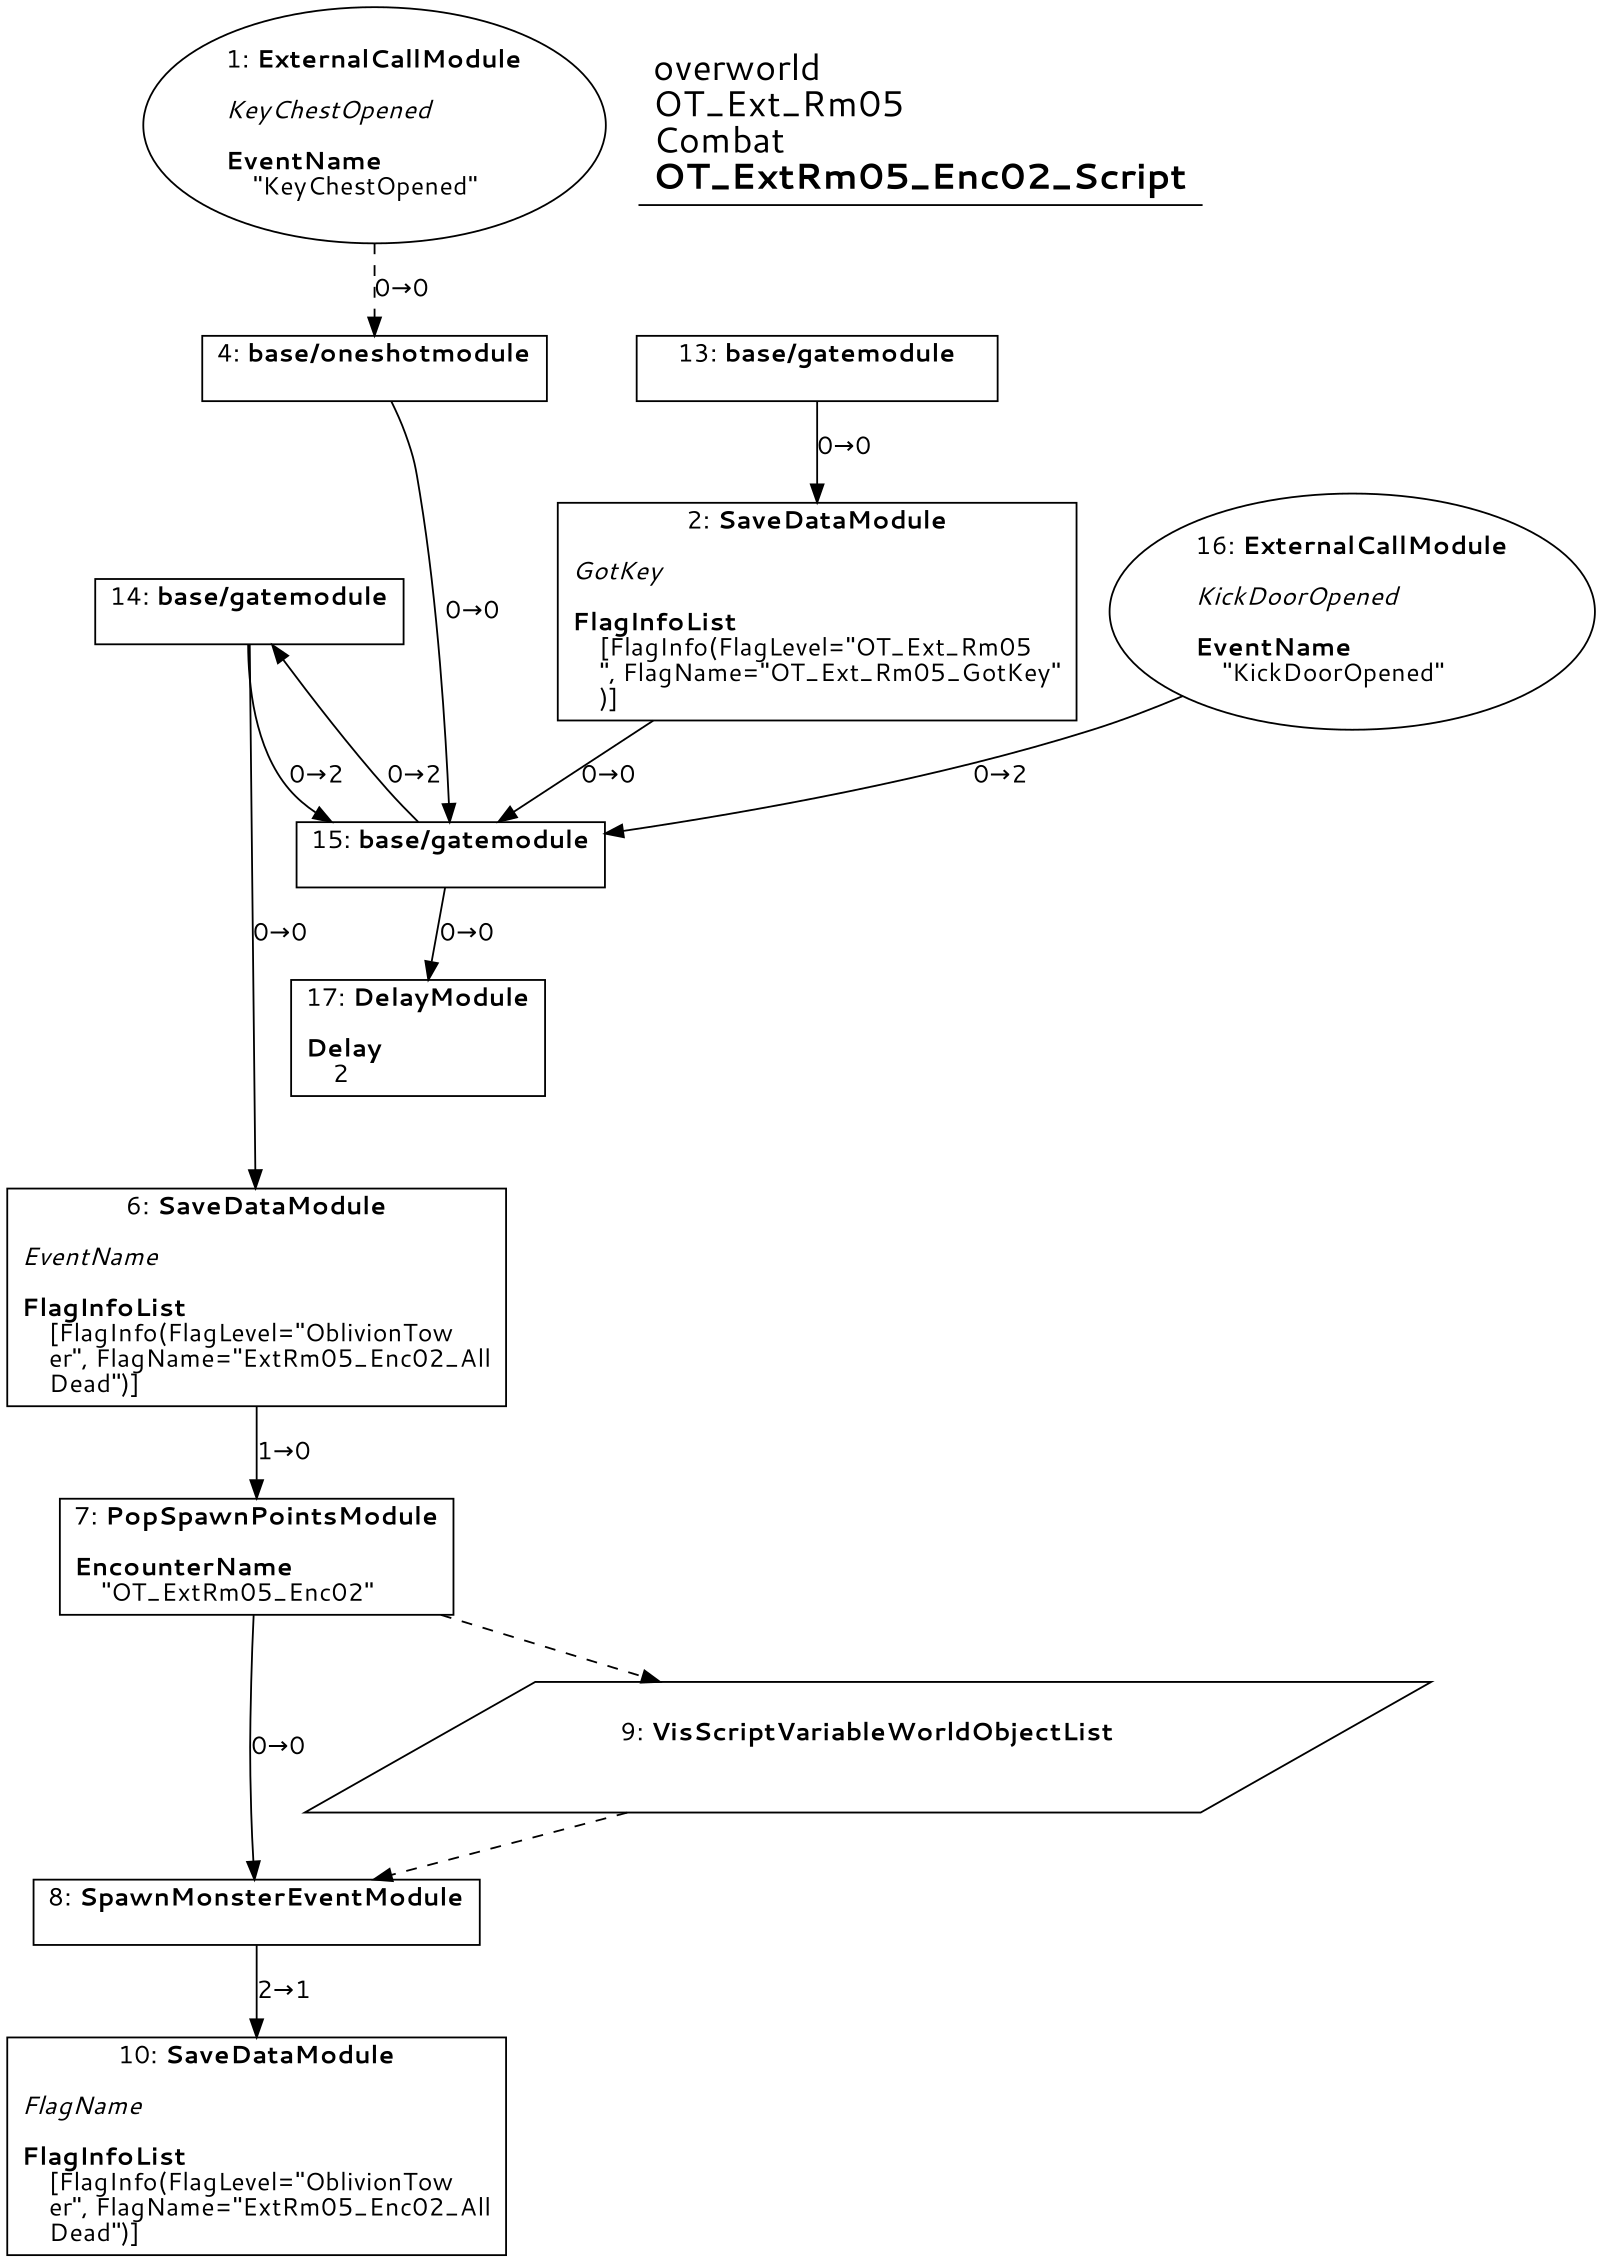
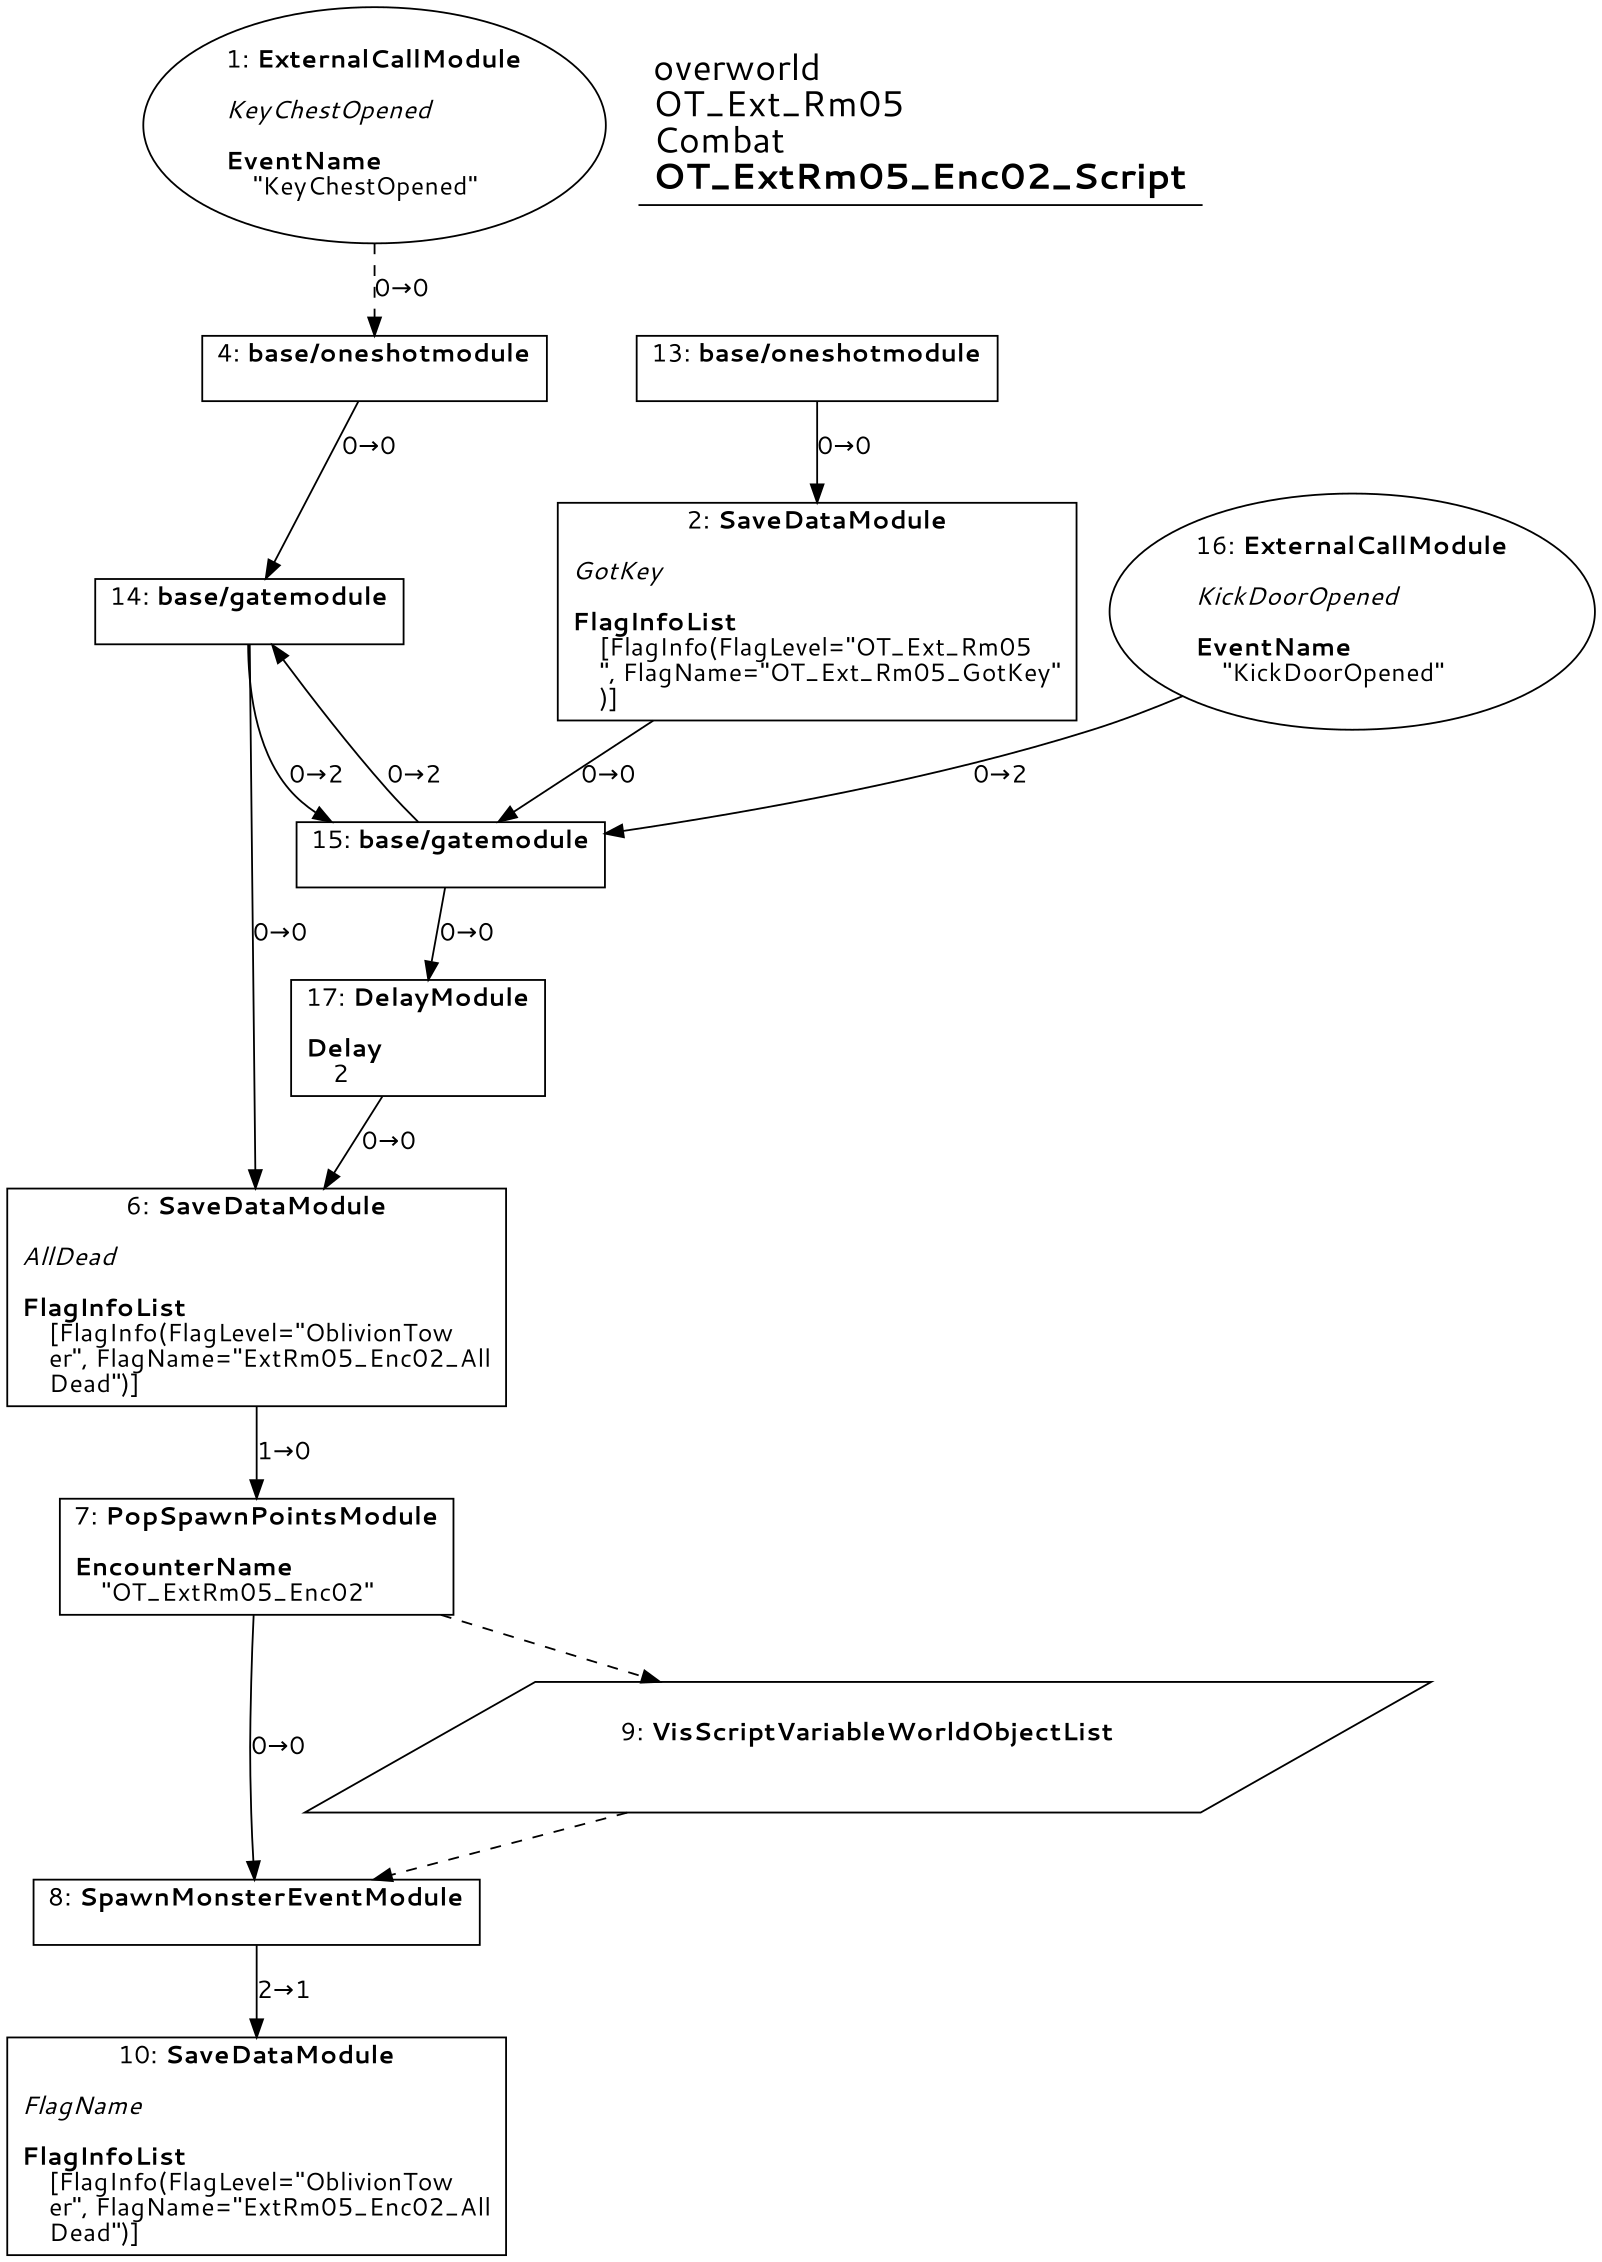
node "13:": text "base/gatemodule" -> "base/oneshotmodule"
edge "4:" -> "15:": now "4:" -> "14:"
edge "17:" -> "6:": added, label "0→0"
node "6:": text "EventName" -> "AllDead"
